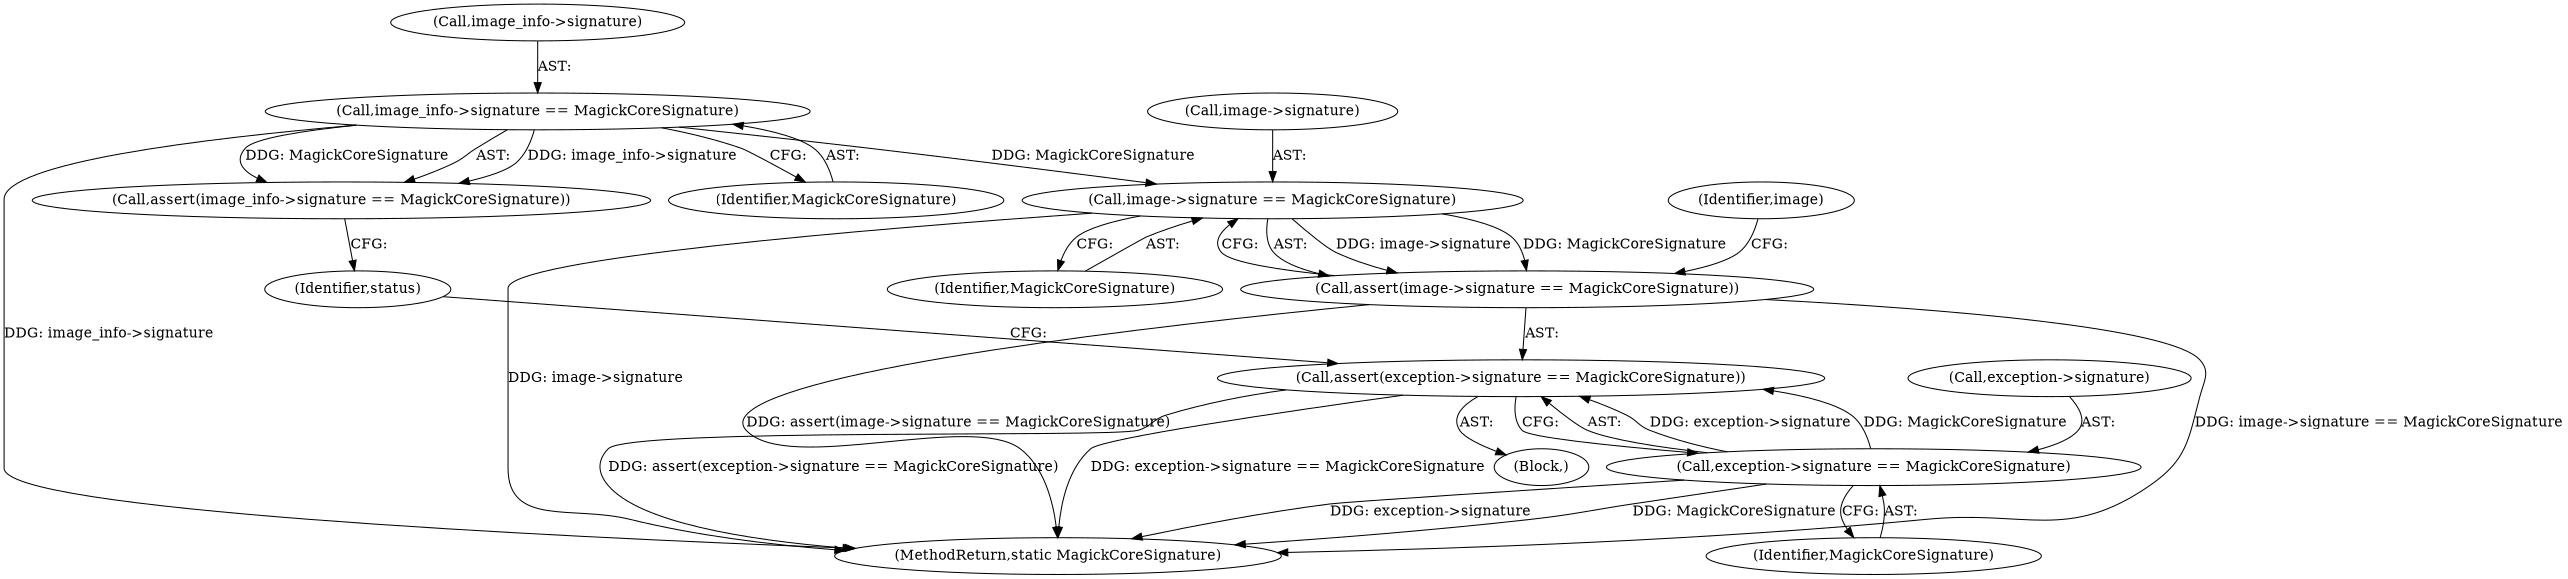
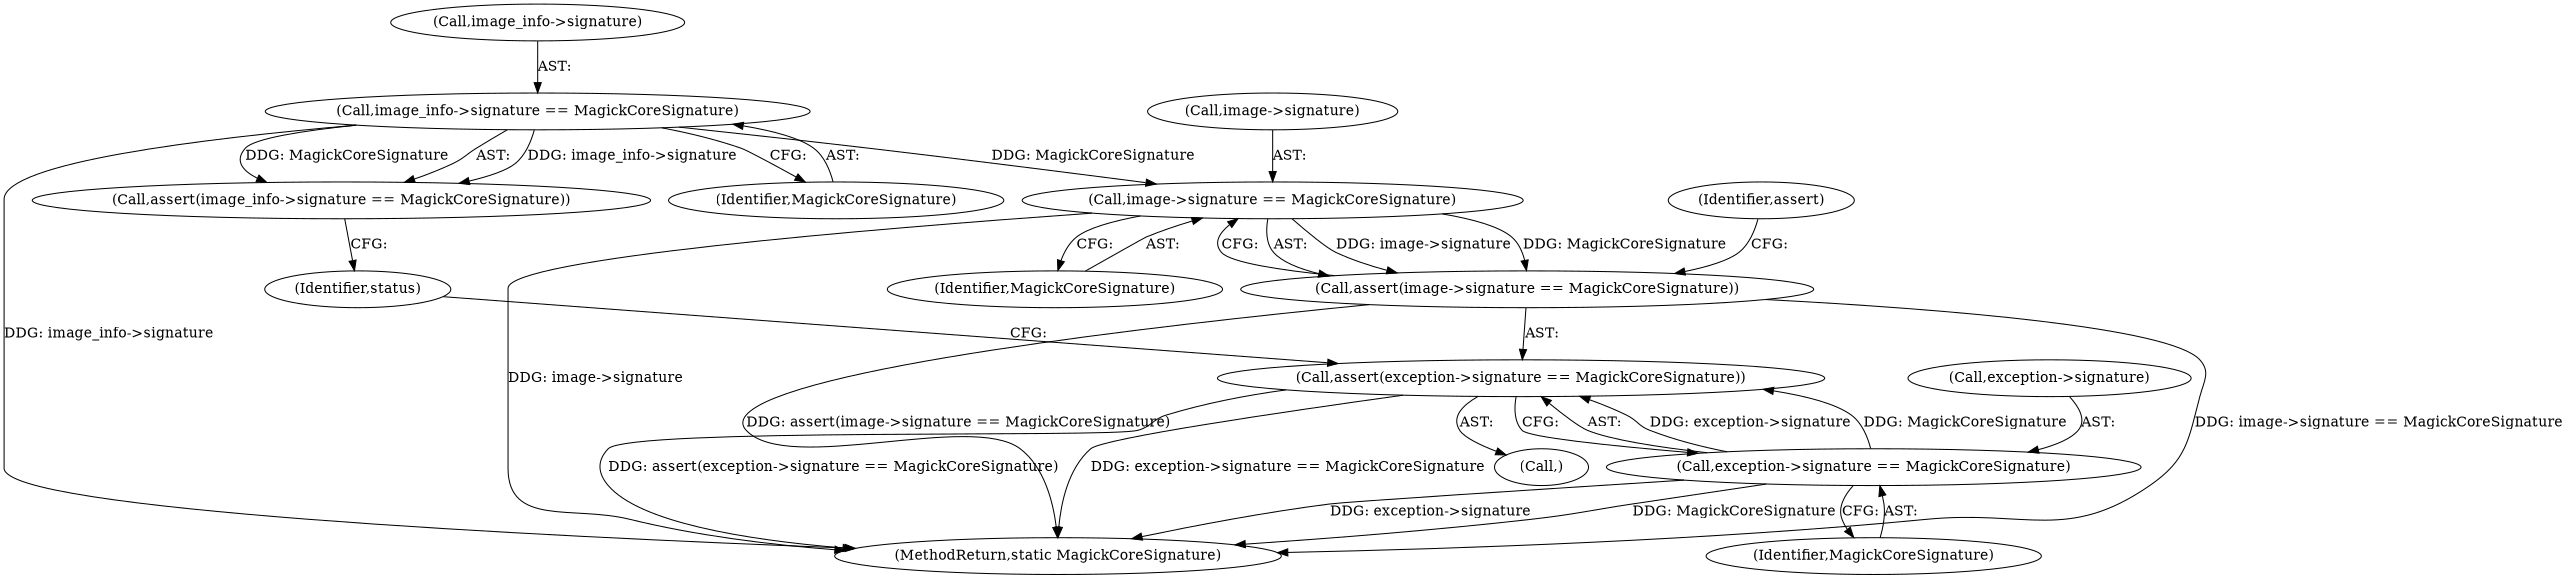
node "(Identifier,image)": label "(Identifier,image)" -> "(Identifier,assert)"
node "(Block,)": label "(Block,)" -> "(Call,)"
